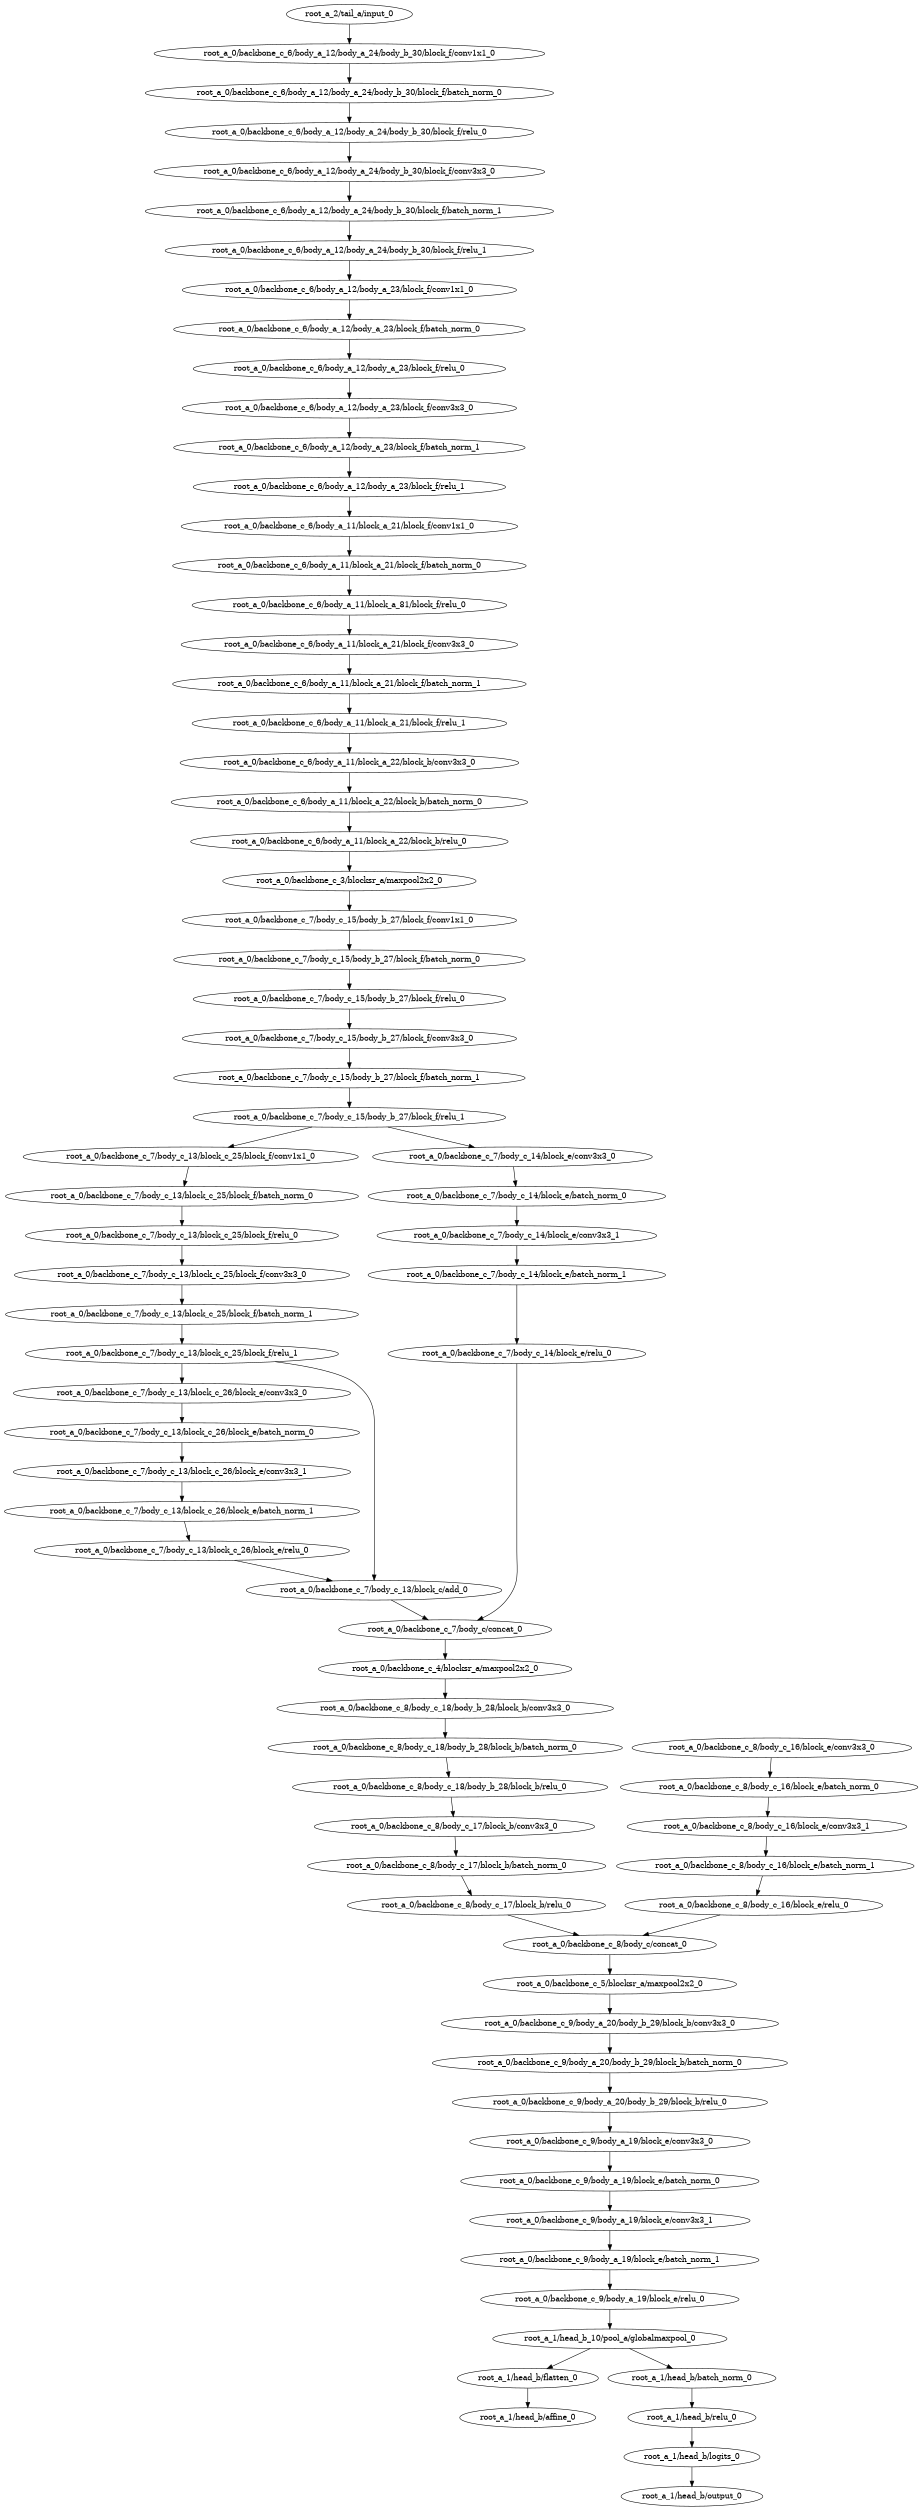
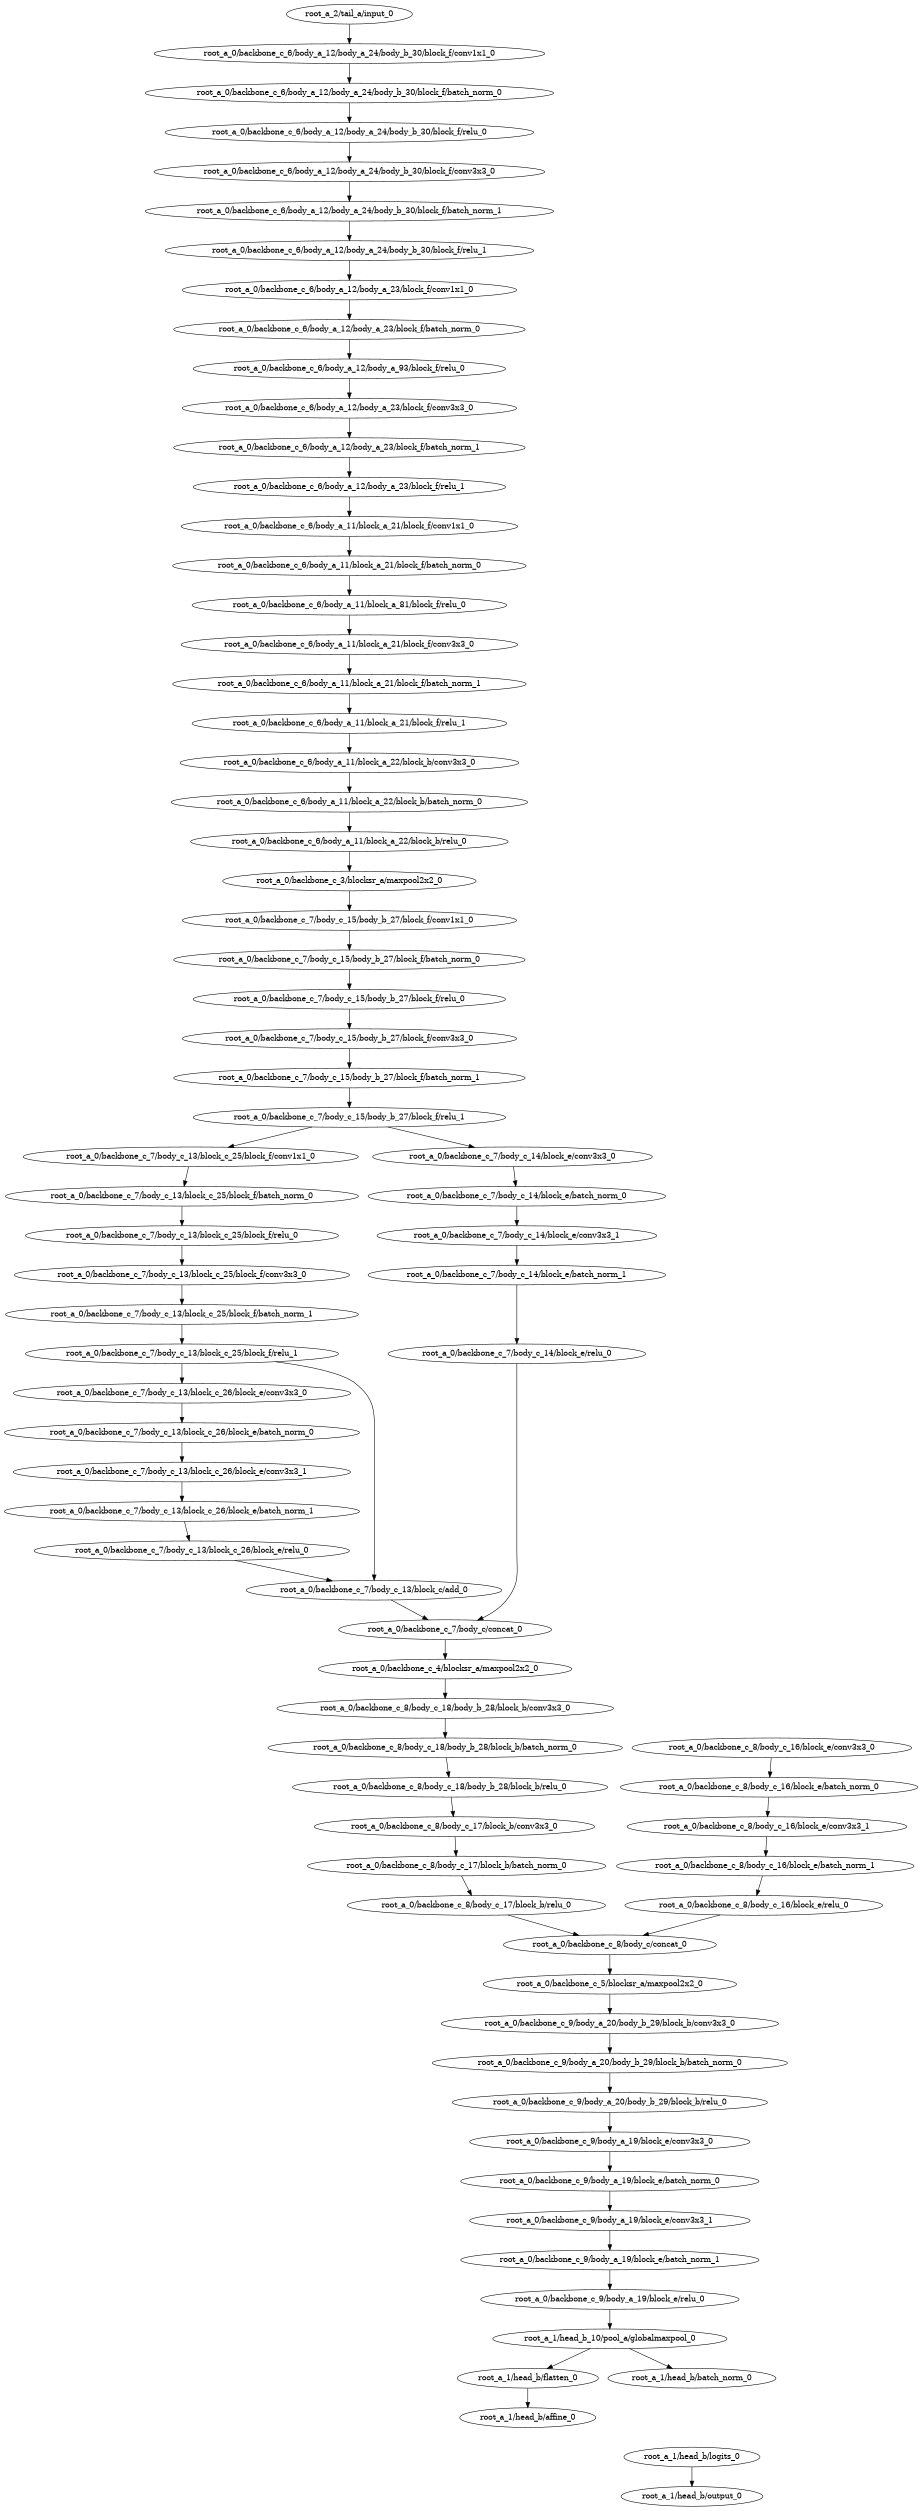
node "root_a_0/backbone_c_6/body_a_12/body_a_23/block_f/relu_0": label "root_a_0/backbone_c_6/body_a_12/body_a_23/block_f/relu_0" -> "root_a_0/backbone_c_6/body_a_12/body_a_93/block_f/relu_0"
node "root_a_1/head_b/relu_0": removed
